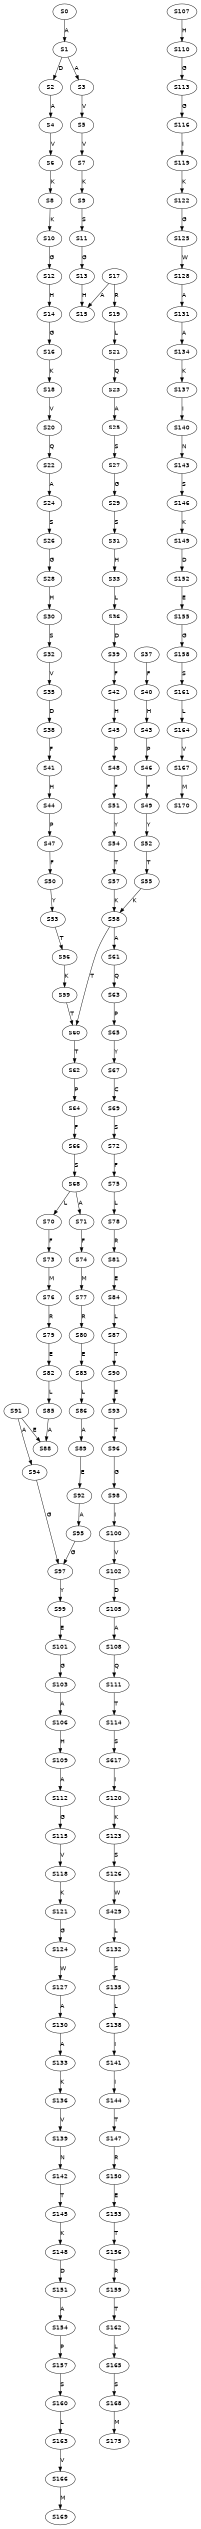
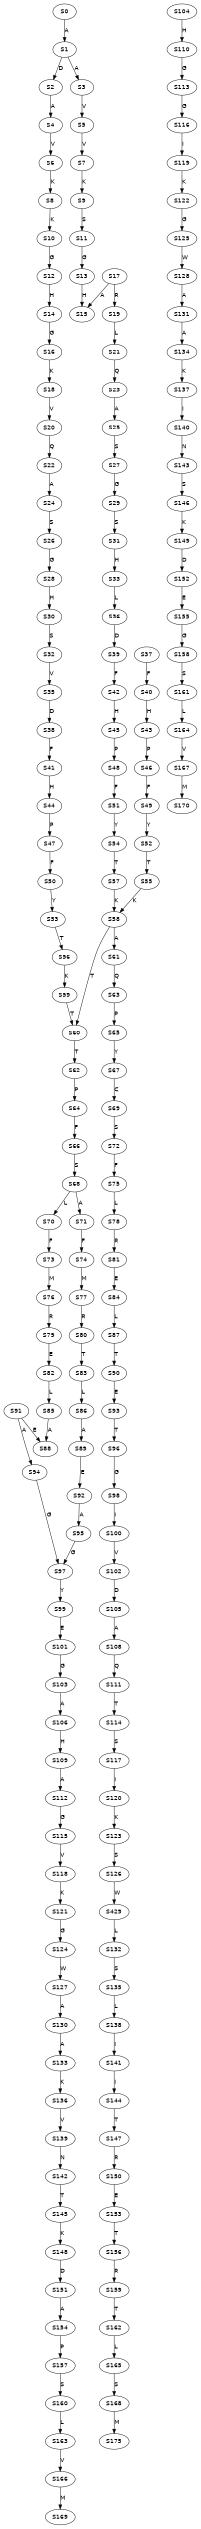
node "S107": label "S107" -> "S104"
edge "S80" -> "S83": label "E" -> "T"
node "S617": label "S617" -> "S117"
